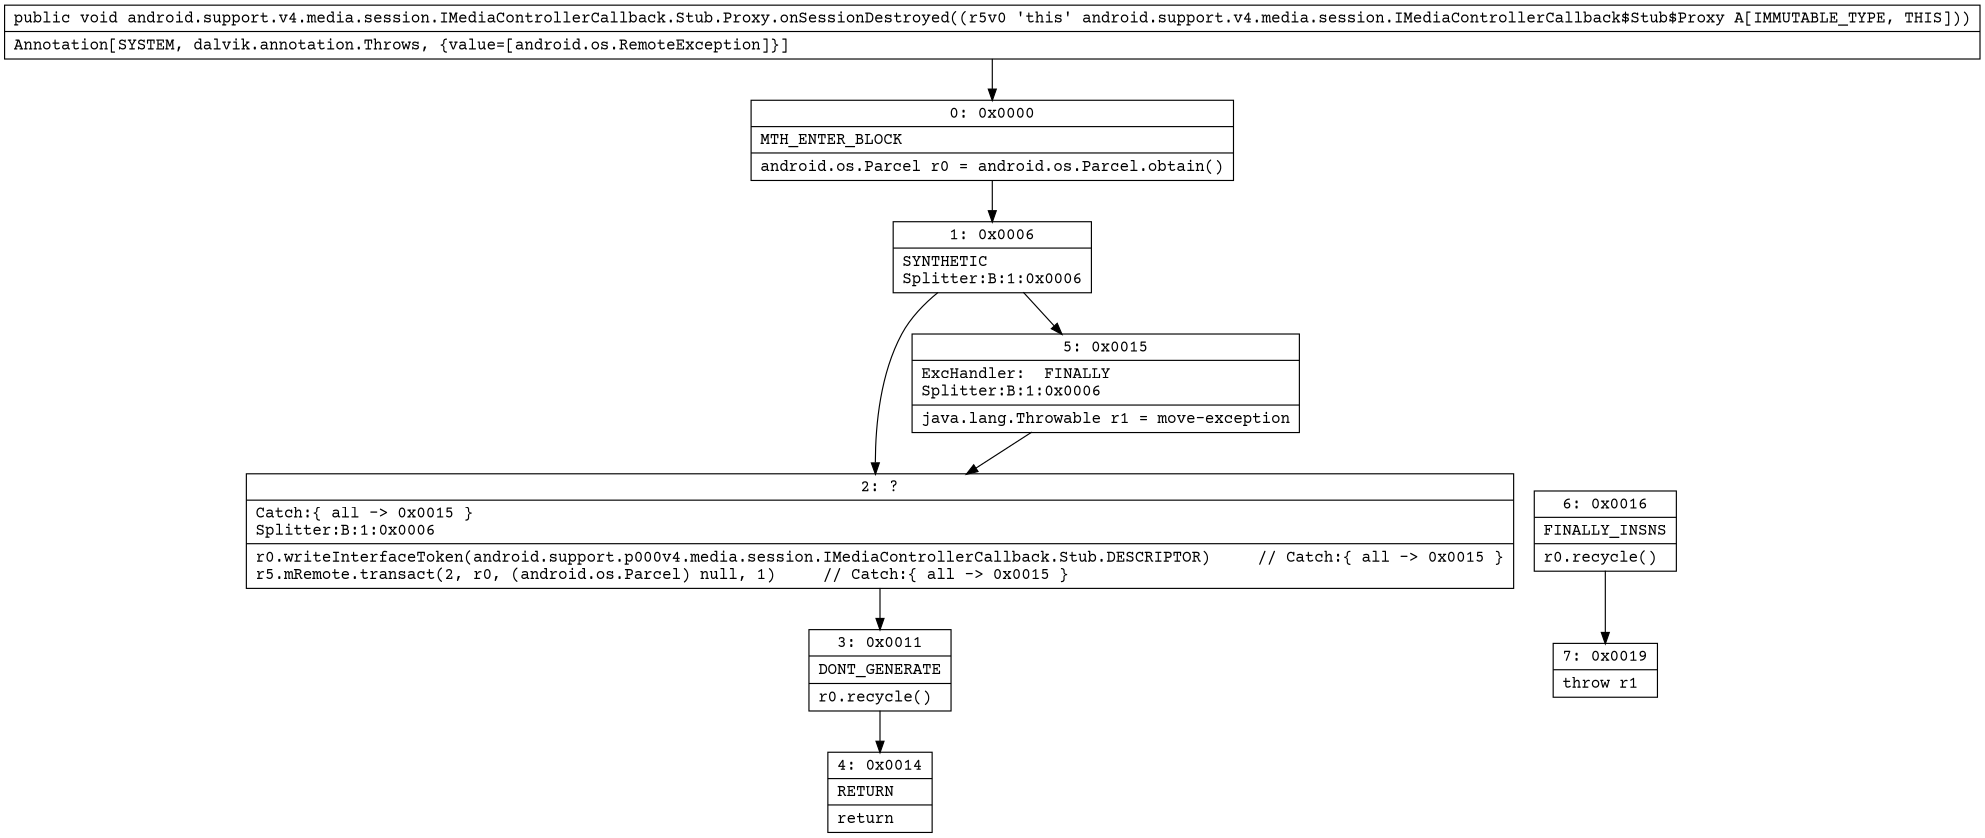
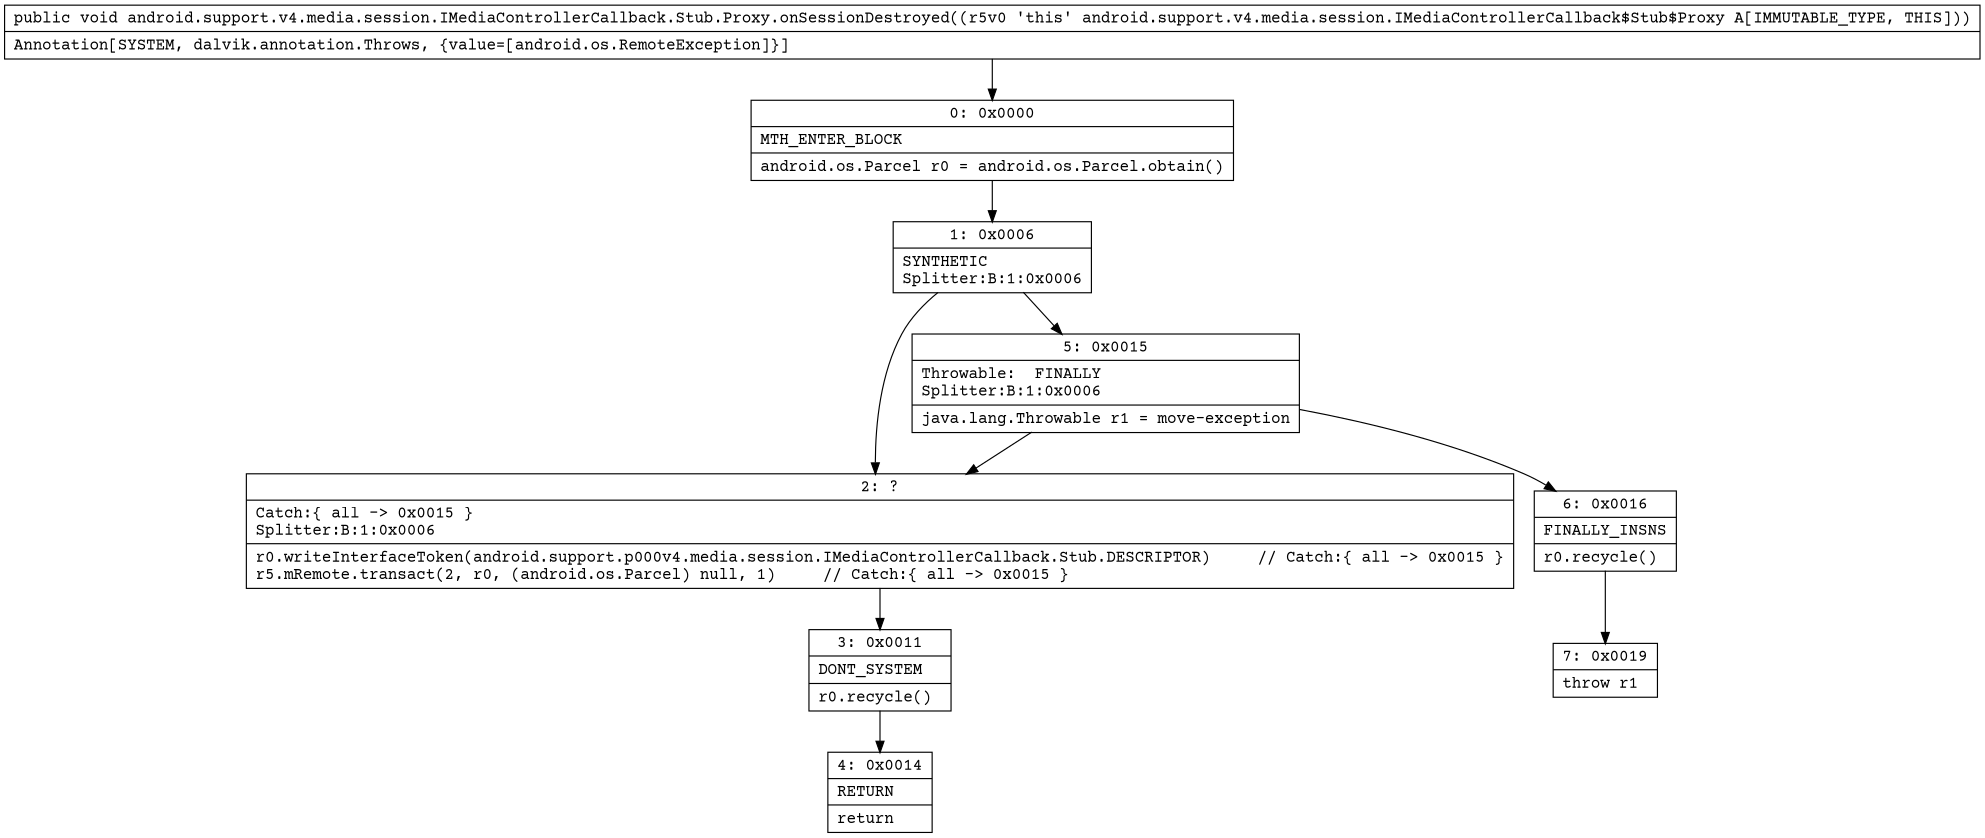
node "5: 0x0015": text "ExcHandler:  FINALLY" -> "Throwable:  FINALLY"
edge "5: 0x0015" -> "6: 0x0016": added
node "3: 0x0011": text "DONT_GENERATE" -> "DONT_SYSTEM"
